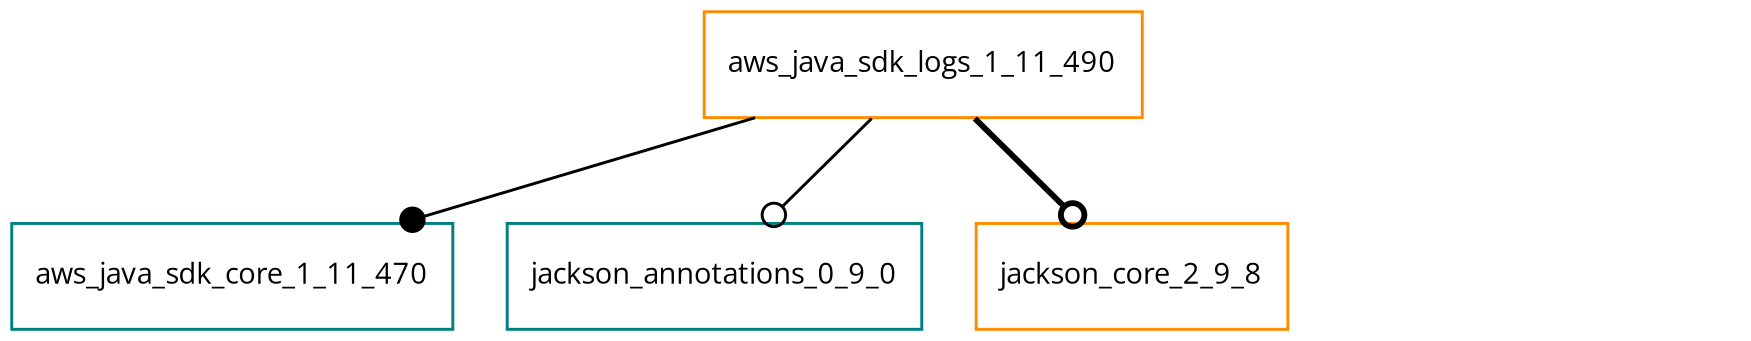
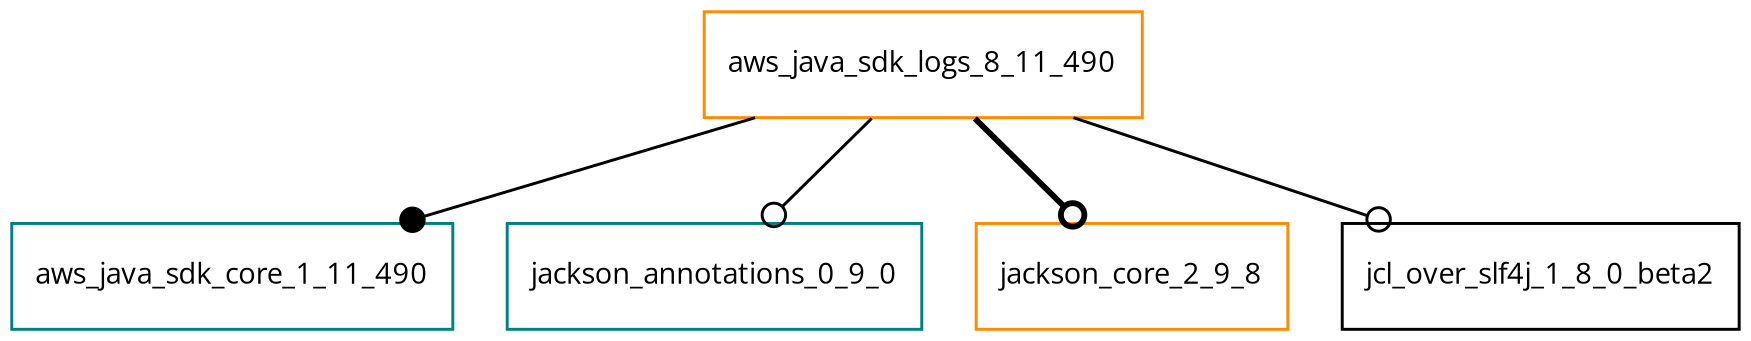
node "aws_java_sdk_logs_1_11_490": label "aws_java_sdk_logs_1_11_490" -> "aws_java_sdk_logs_8_11_490"
node "aws_java_sdk_core_1_11_470": label "aws_java_sdk_core_1_11_470" -> "aws_java_sdk_core_1_11_490"
node "jcl_over_slf4j_1_8_0_beta2": added
